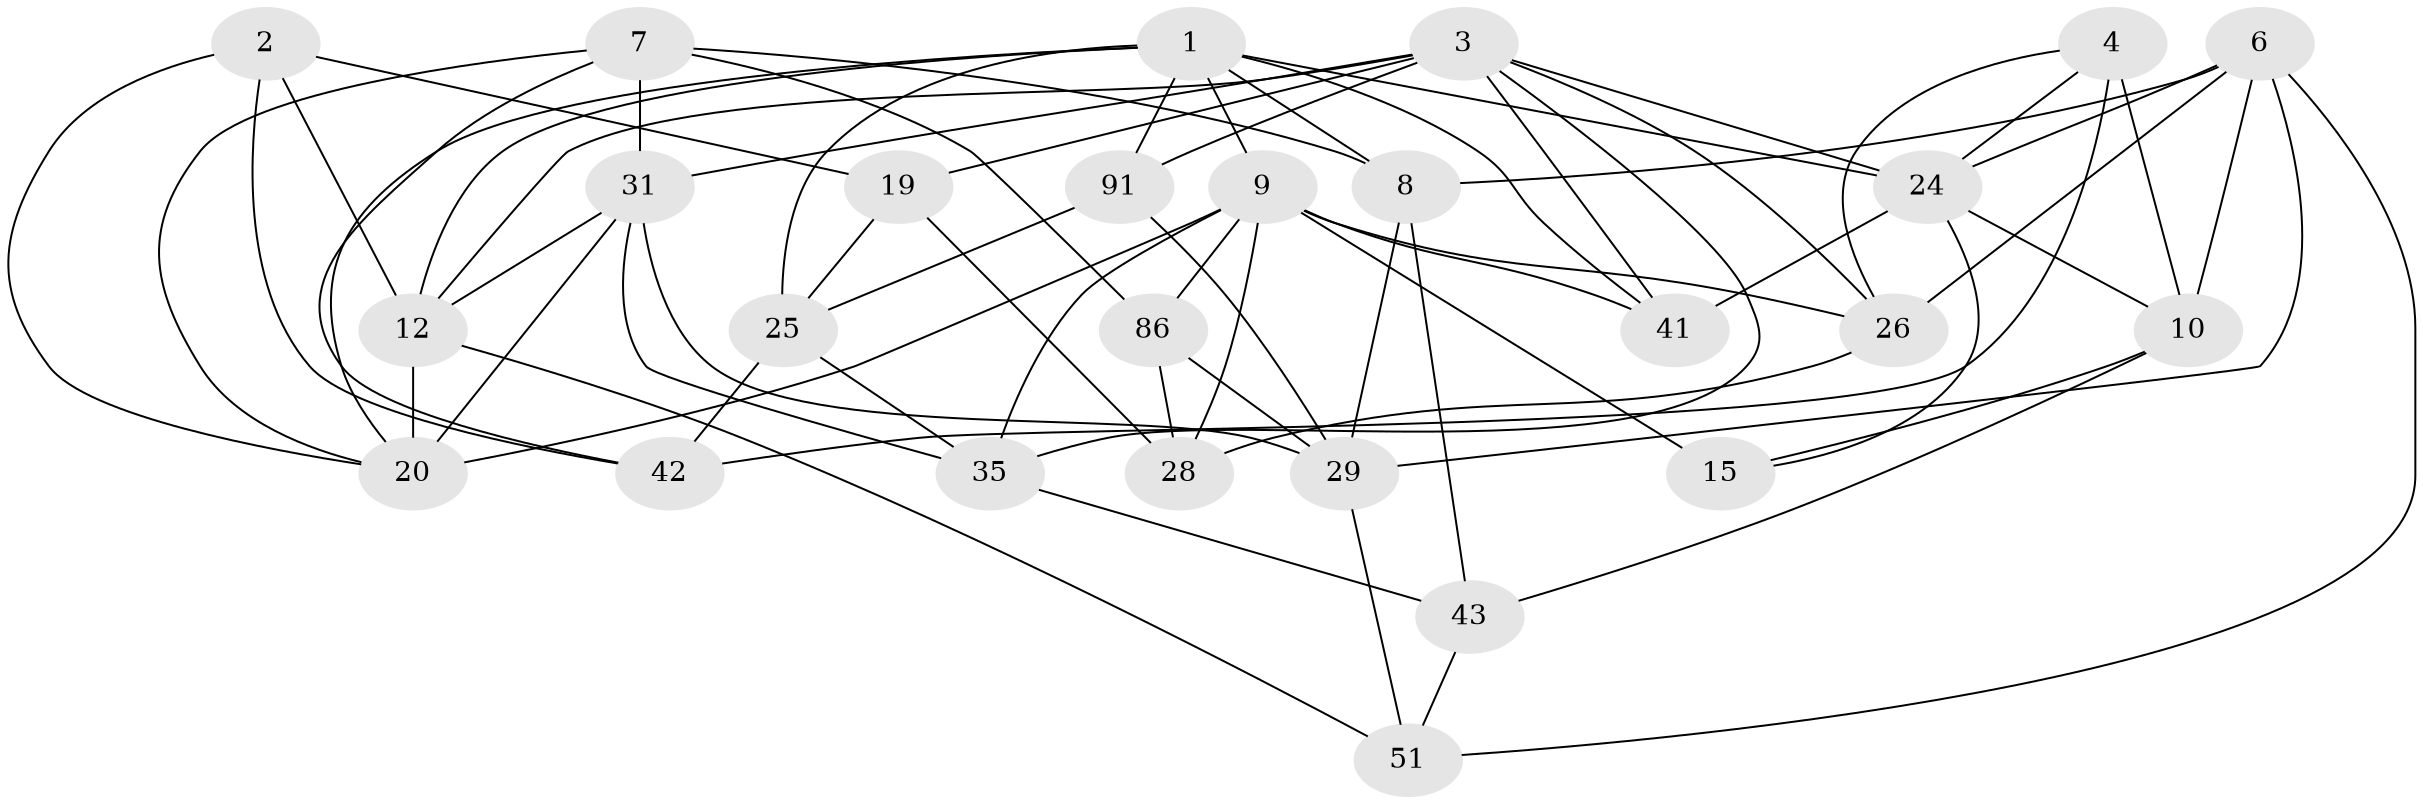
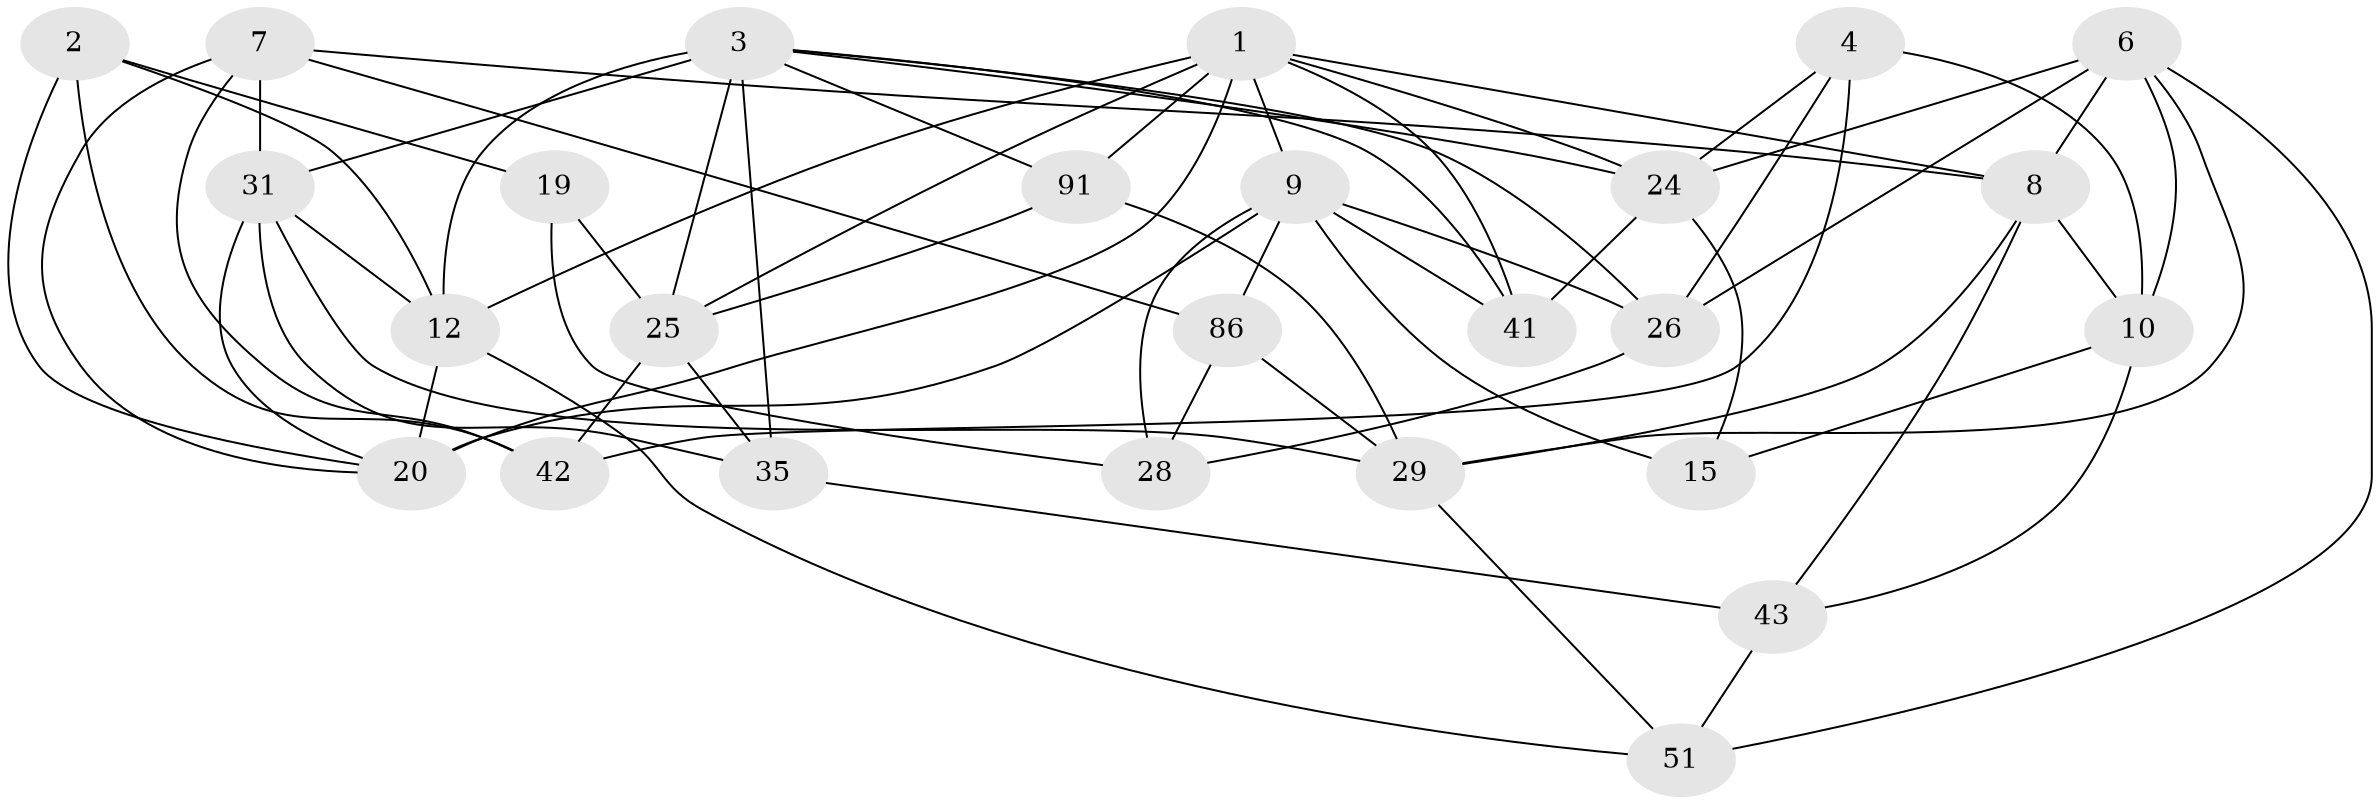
edge "3" -- "19": now "3" -- "25"
edge "24" -- "10": now "8" -- "10"
edge "9" -- "35": removed
